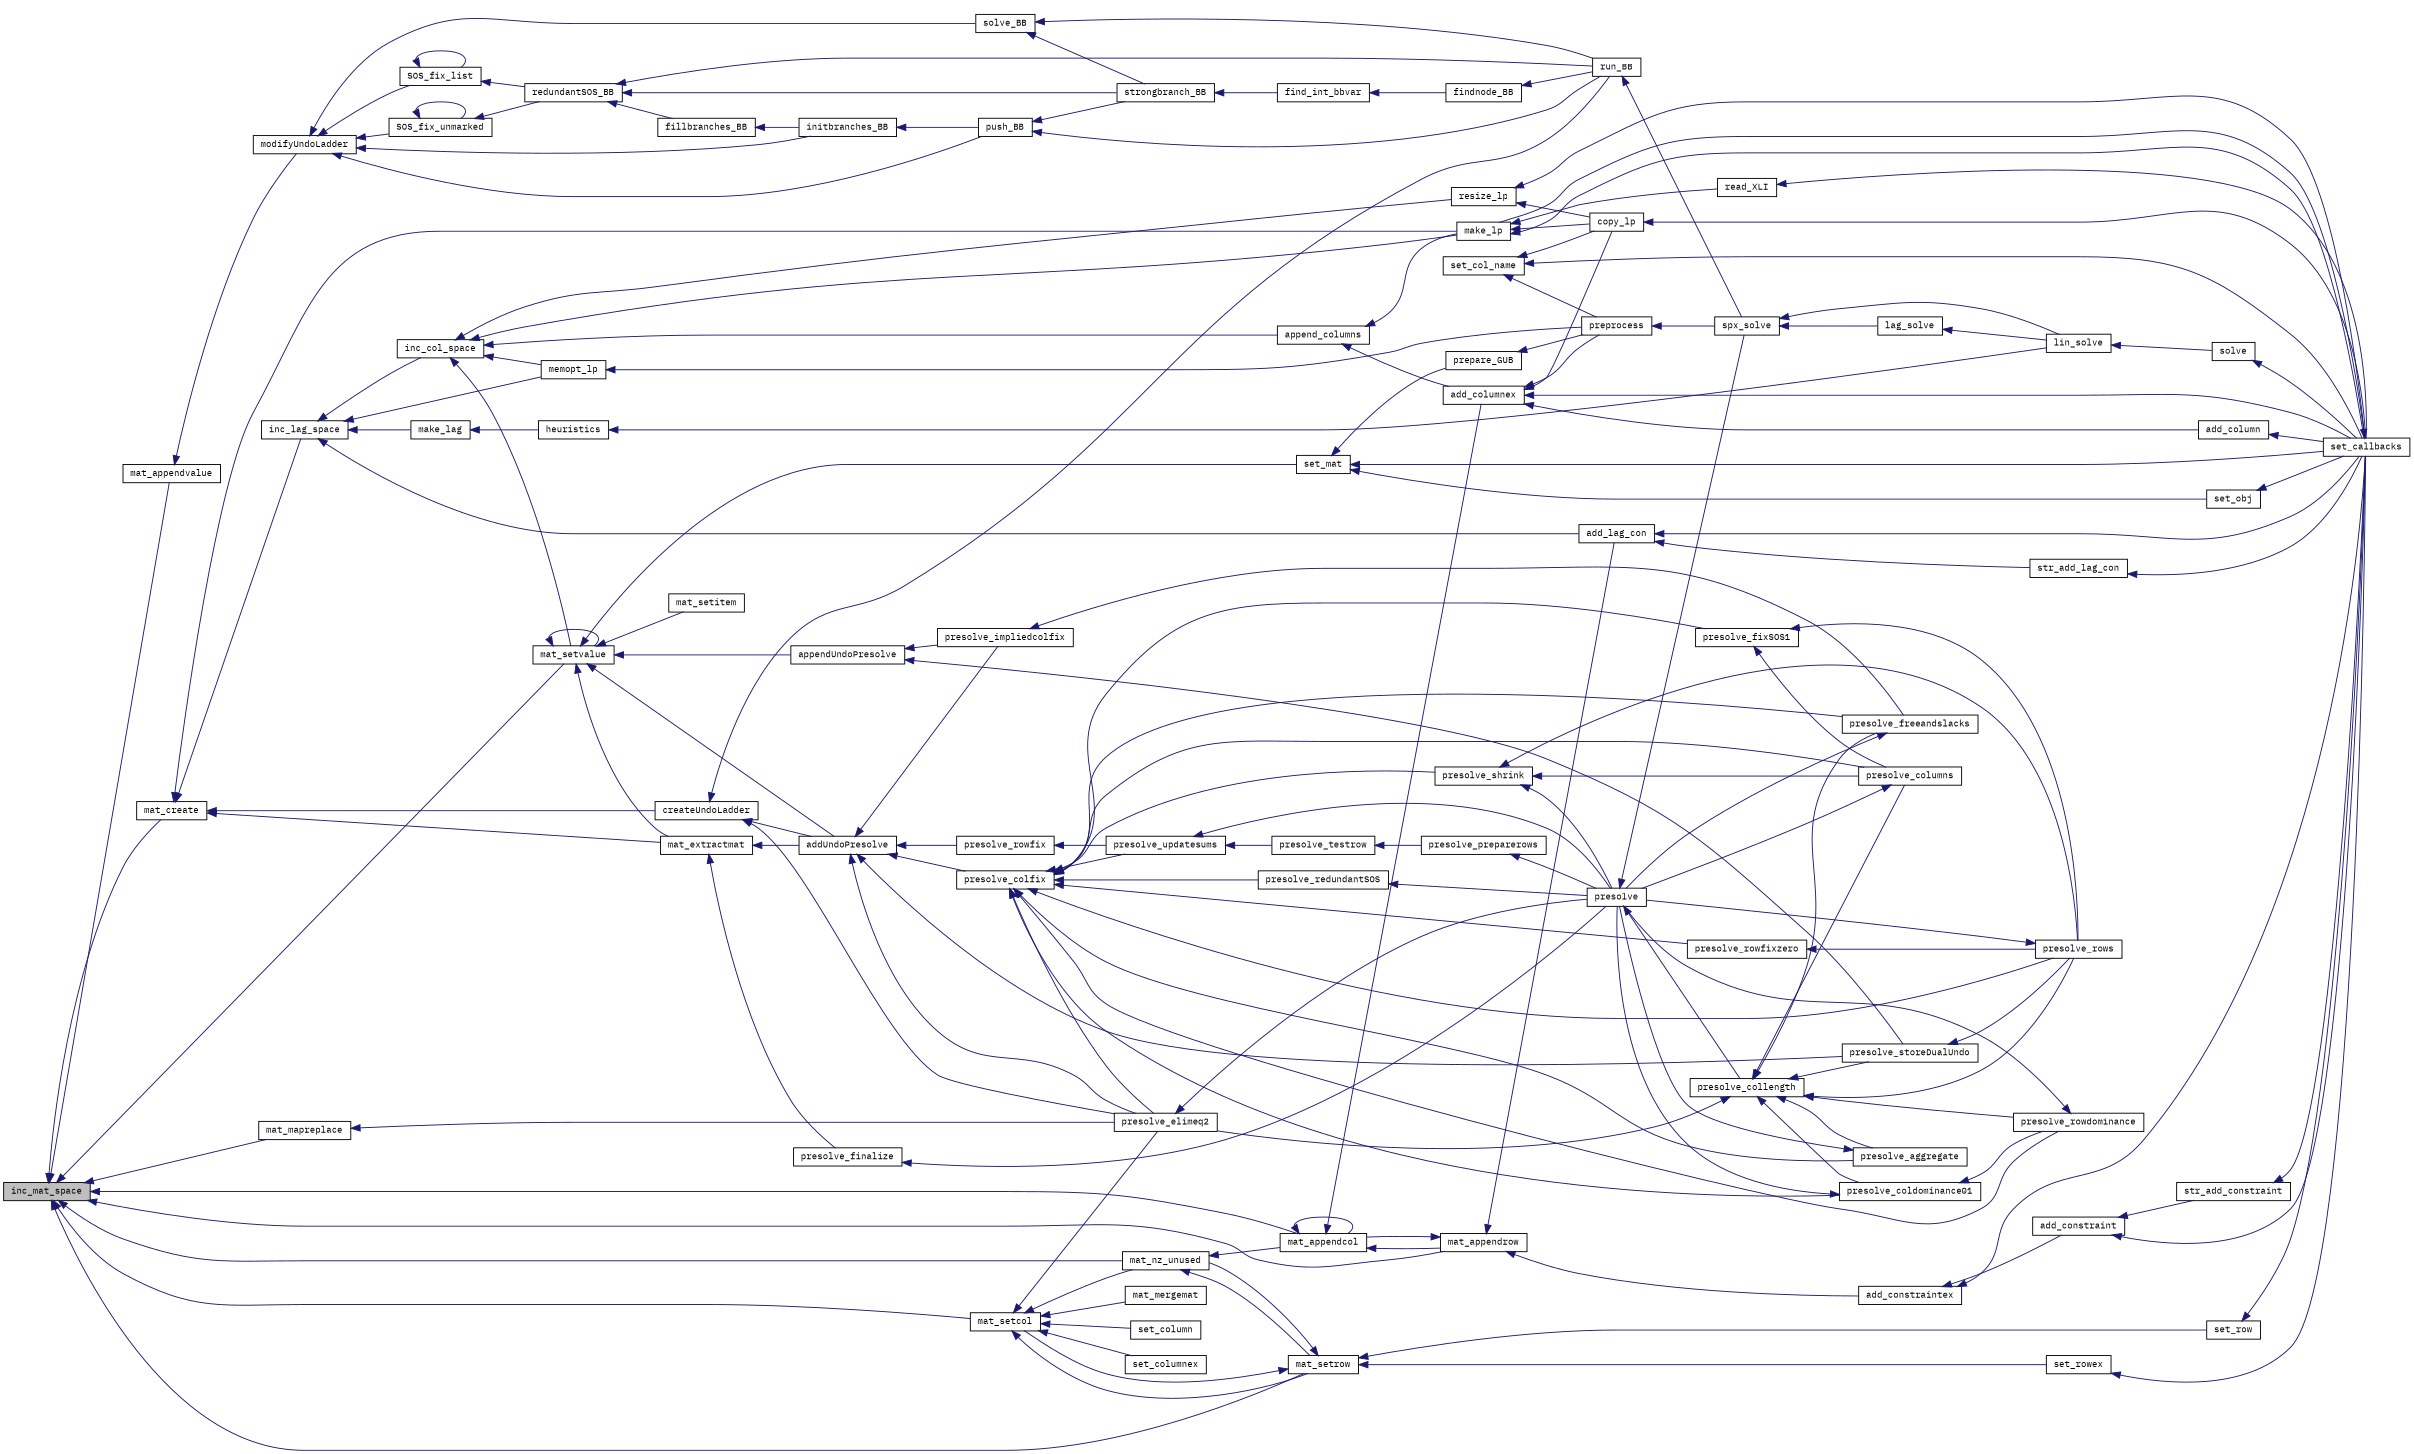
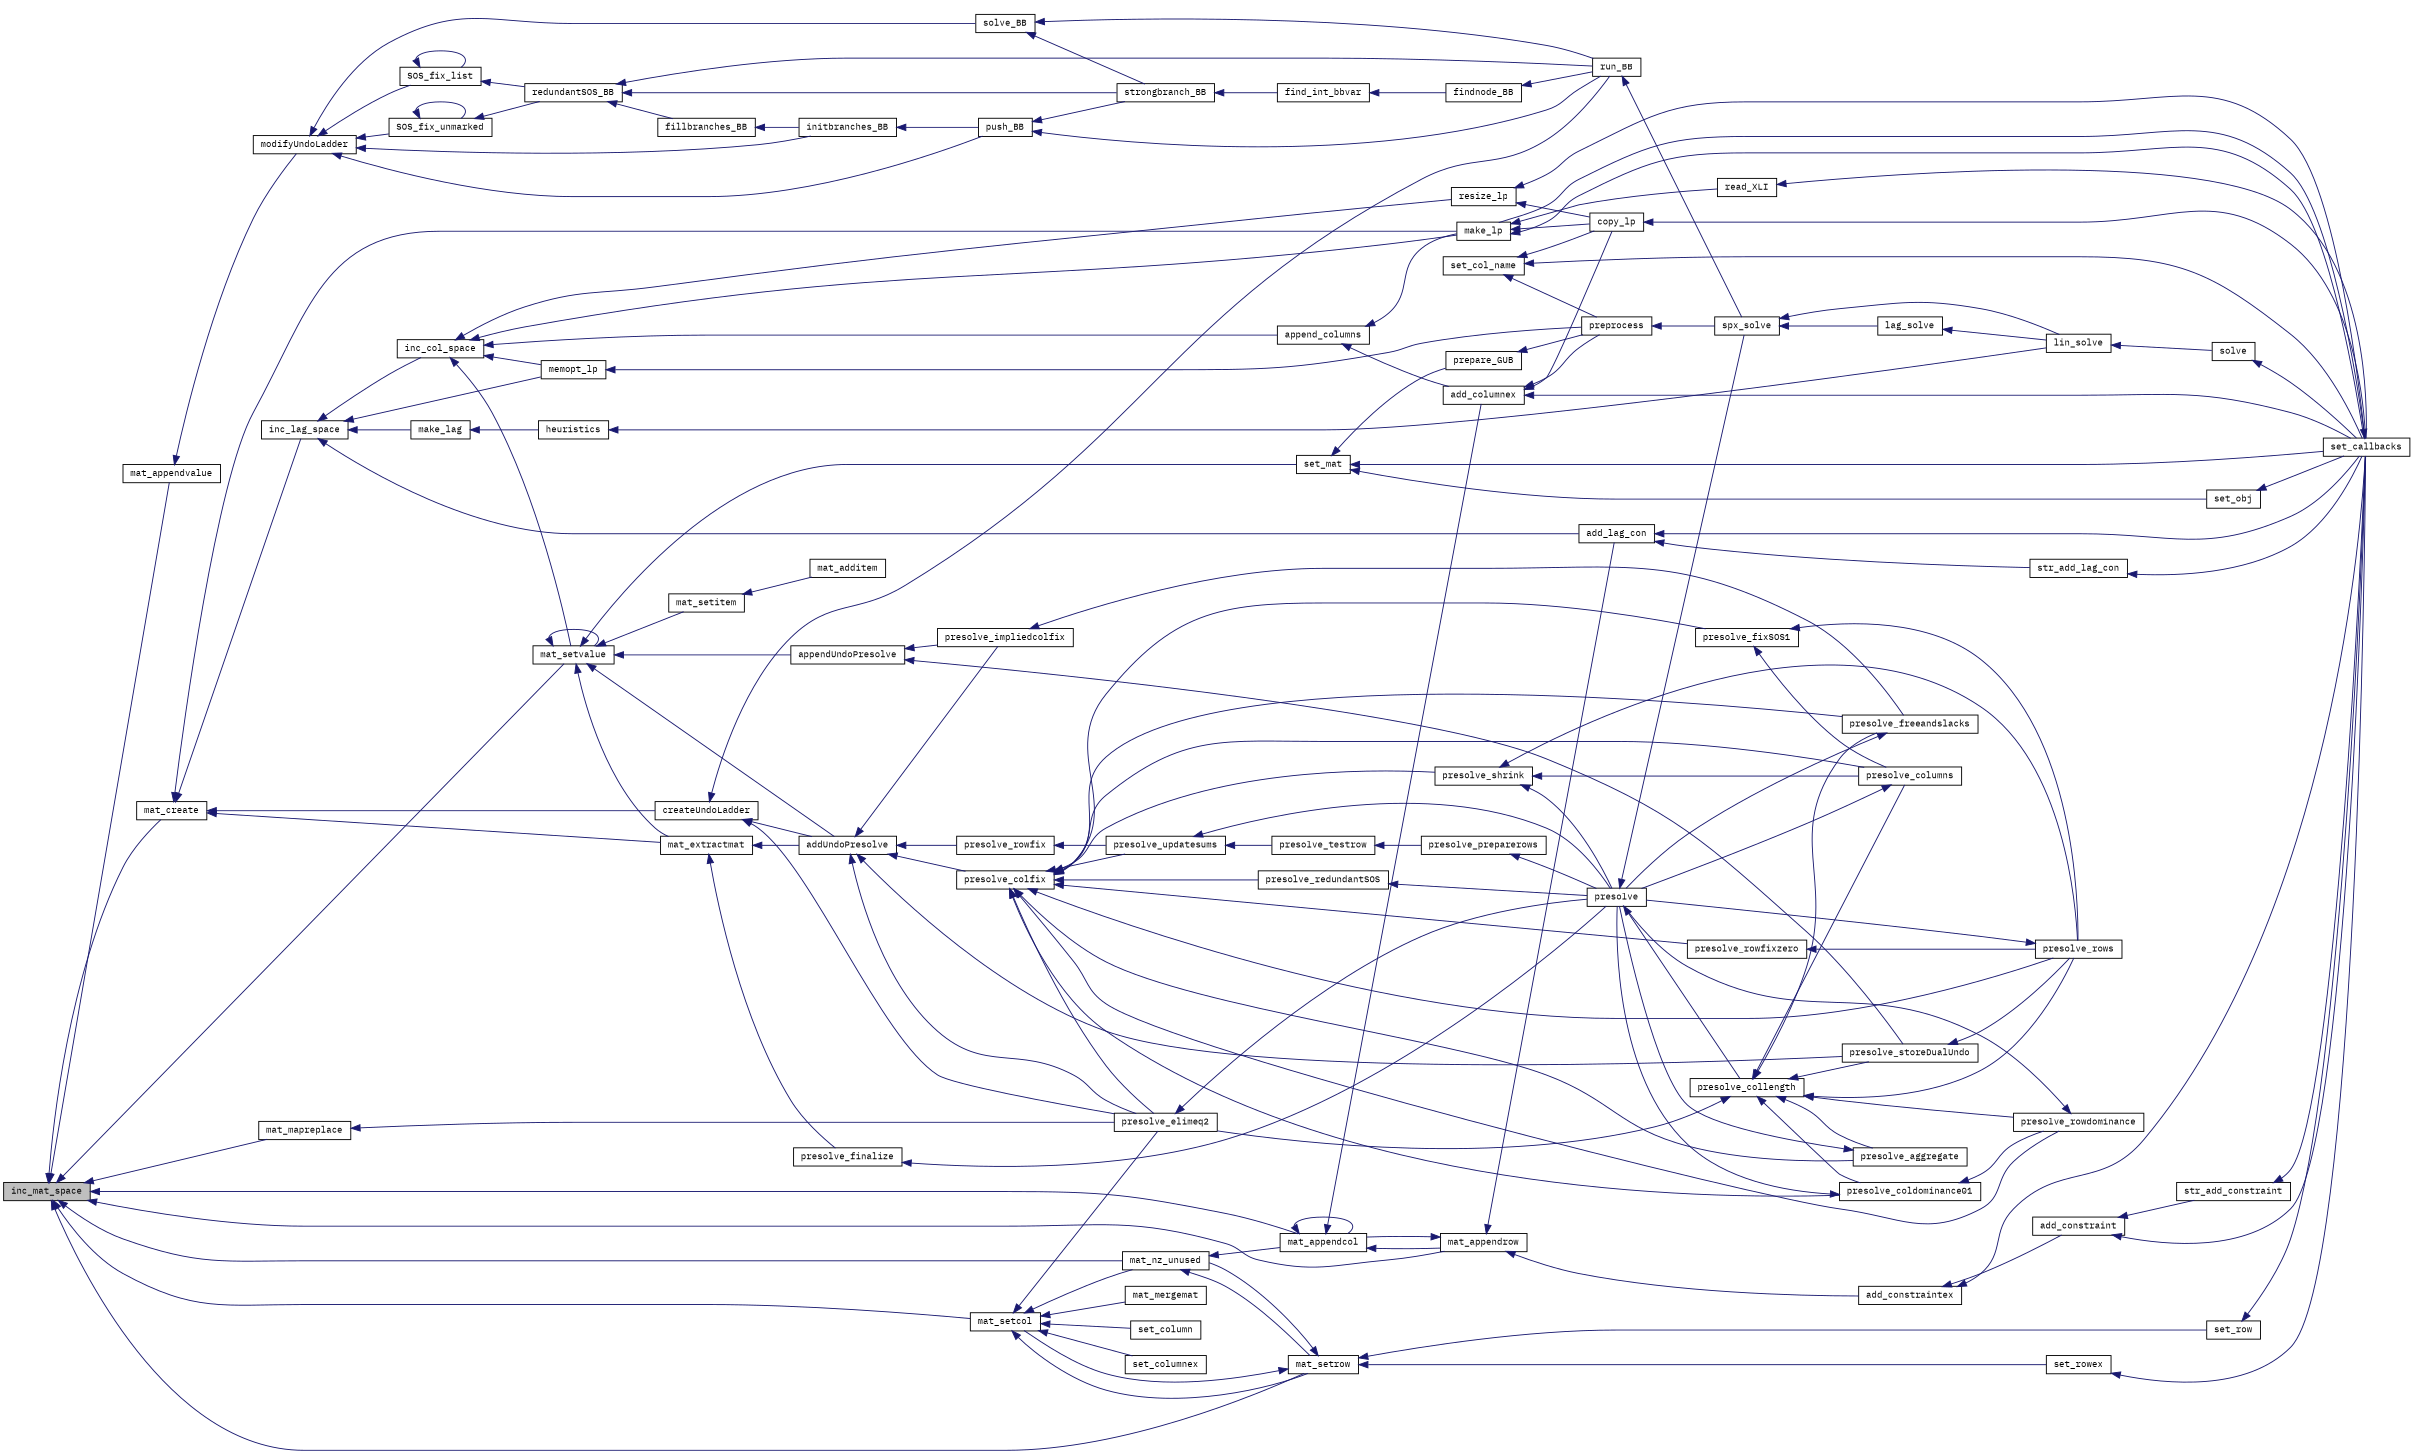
node "add_column": removed
node "mat_additem": added
